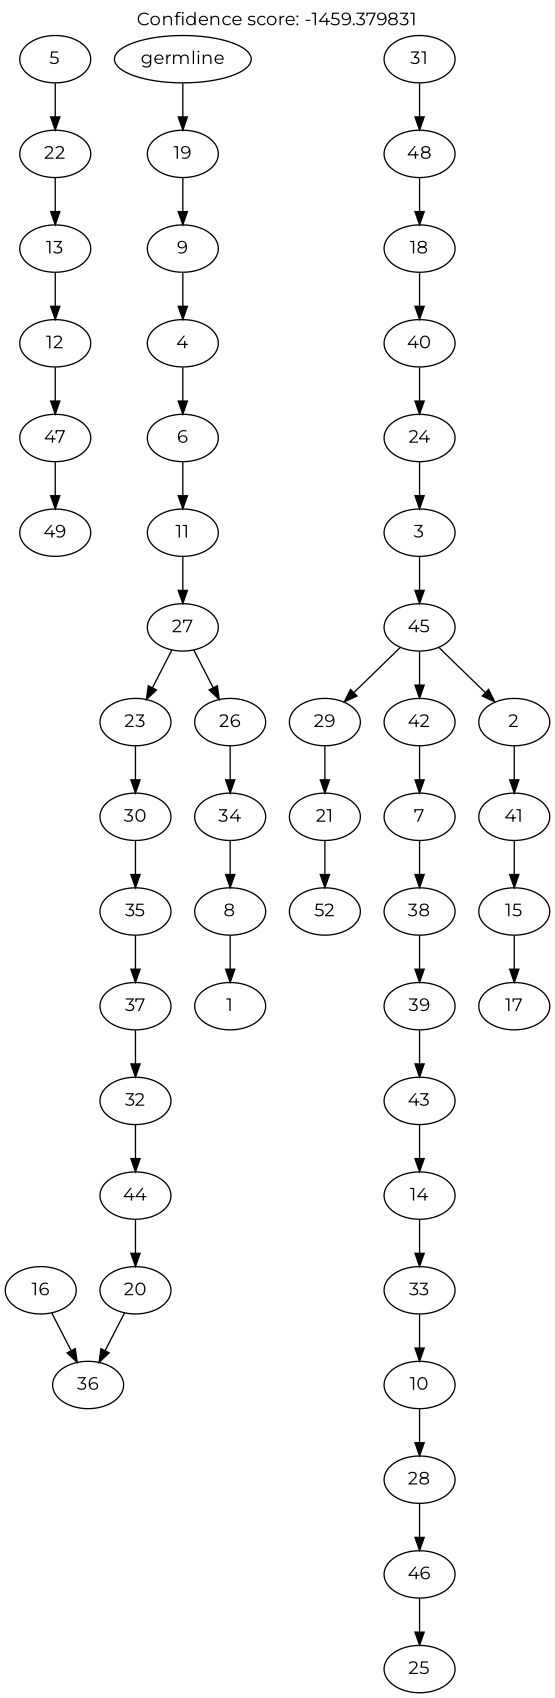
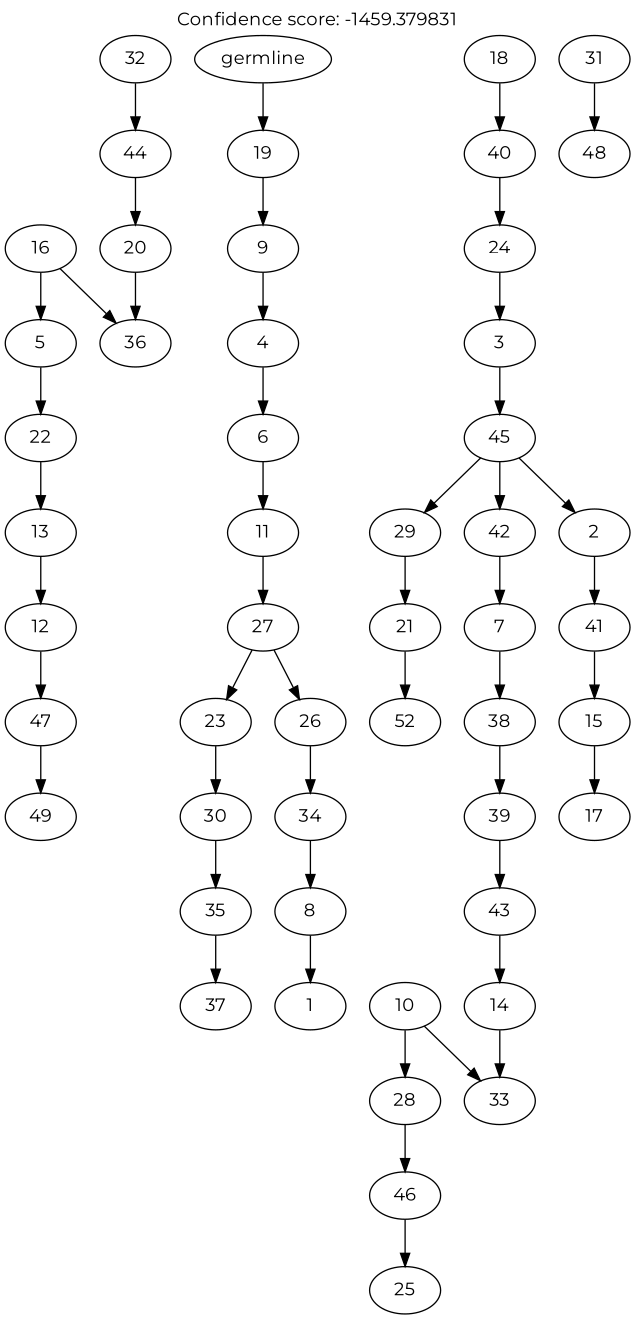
edge "48" -> "18": removed
edge "16" -> "5": added
edge "37" -> "32": removed
edge "33" -> "10": reversed
